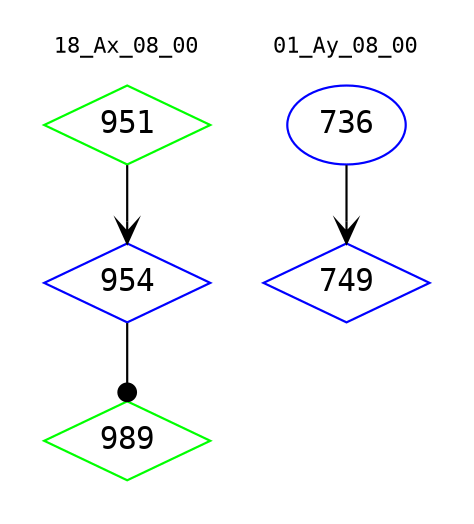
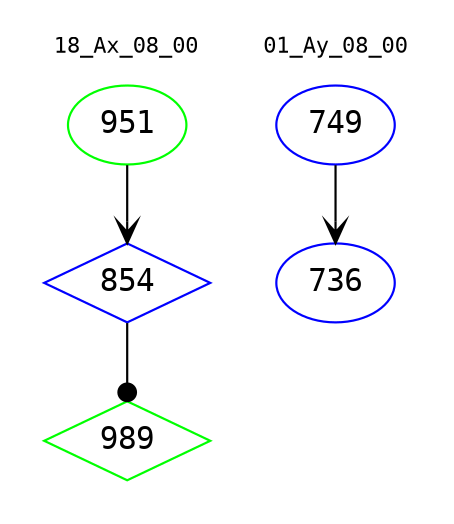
node "951": shape diamond -> ellipse
edge "736" -> "749": reversed
node "954": label "954" -> "854"
node "749": shape diamond -> ellipse
